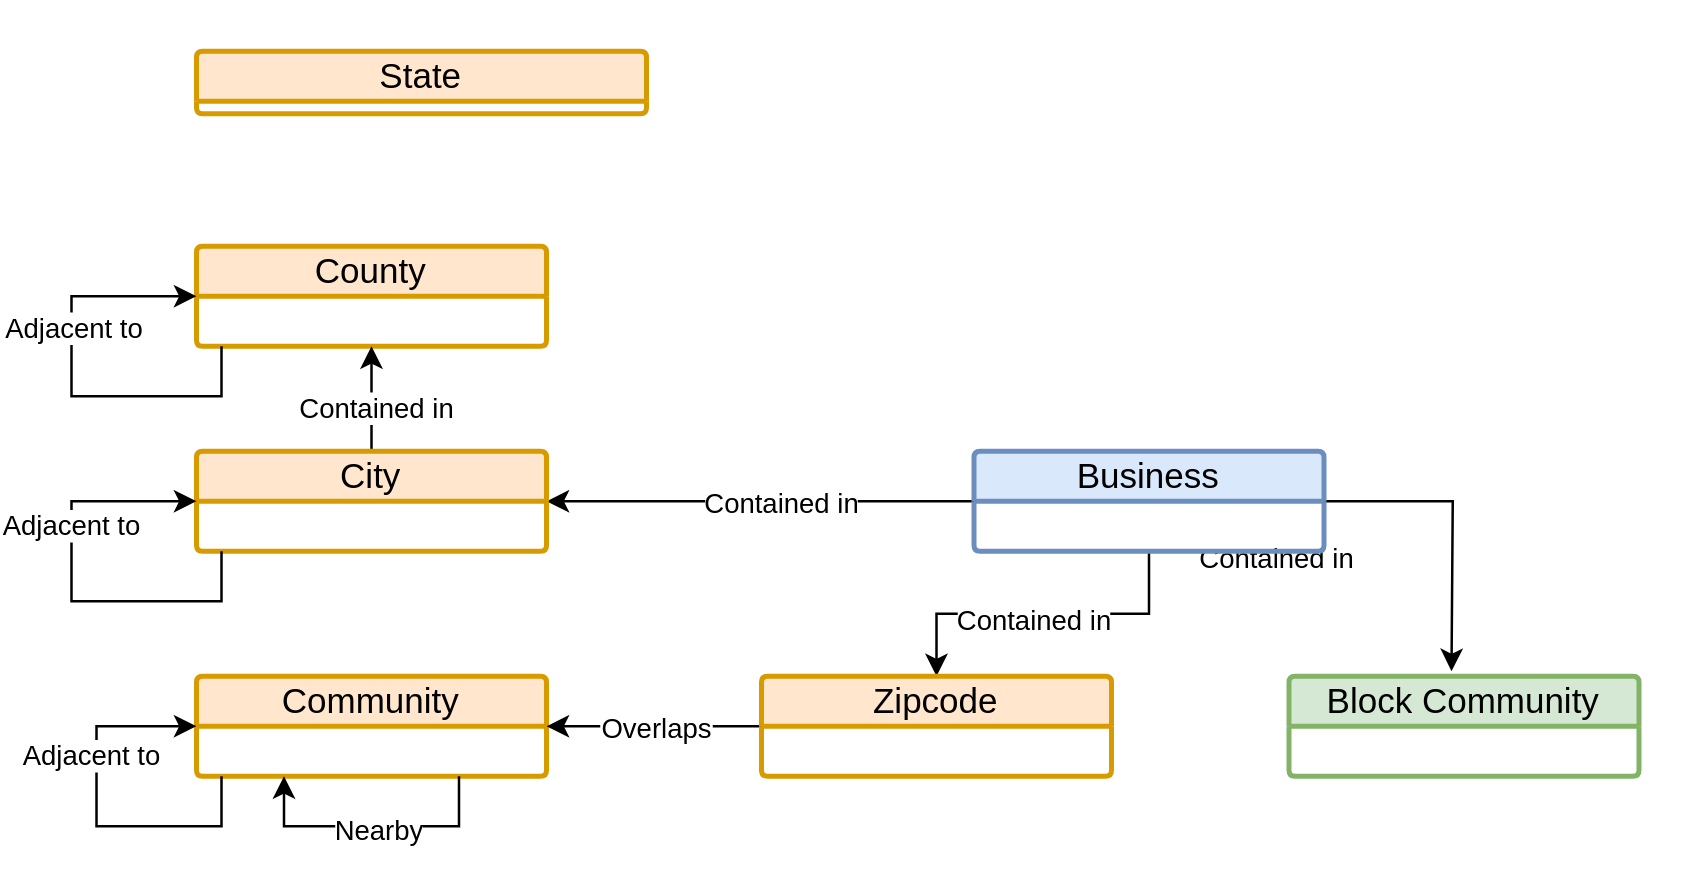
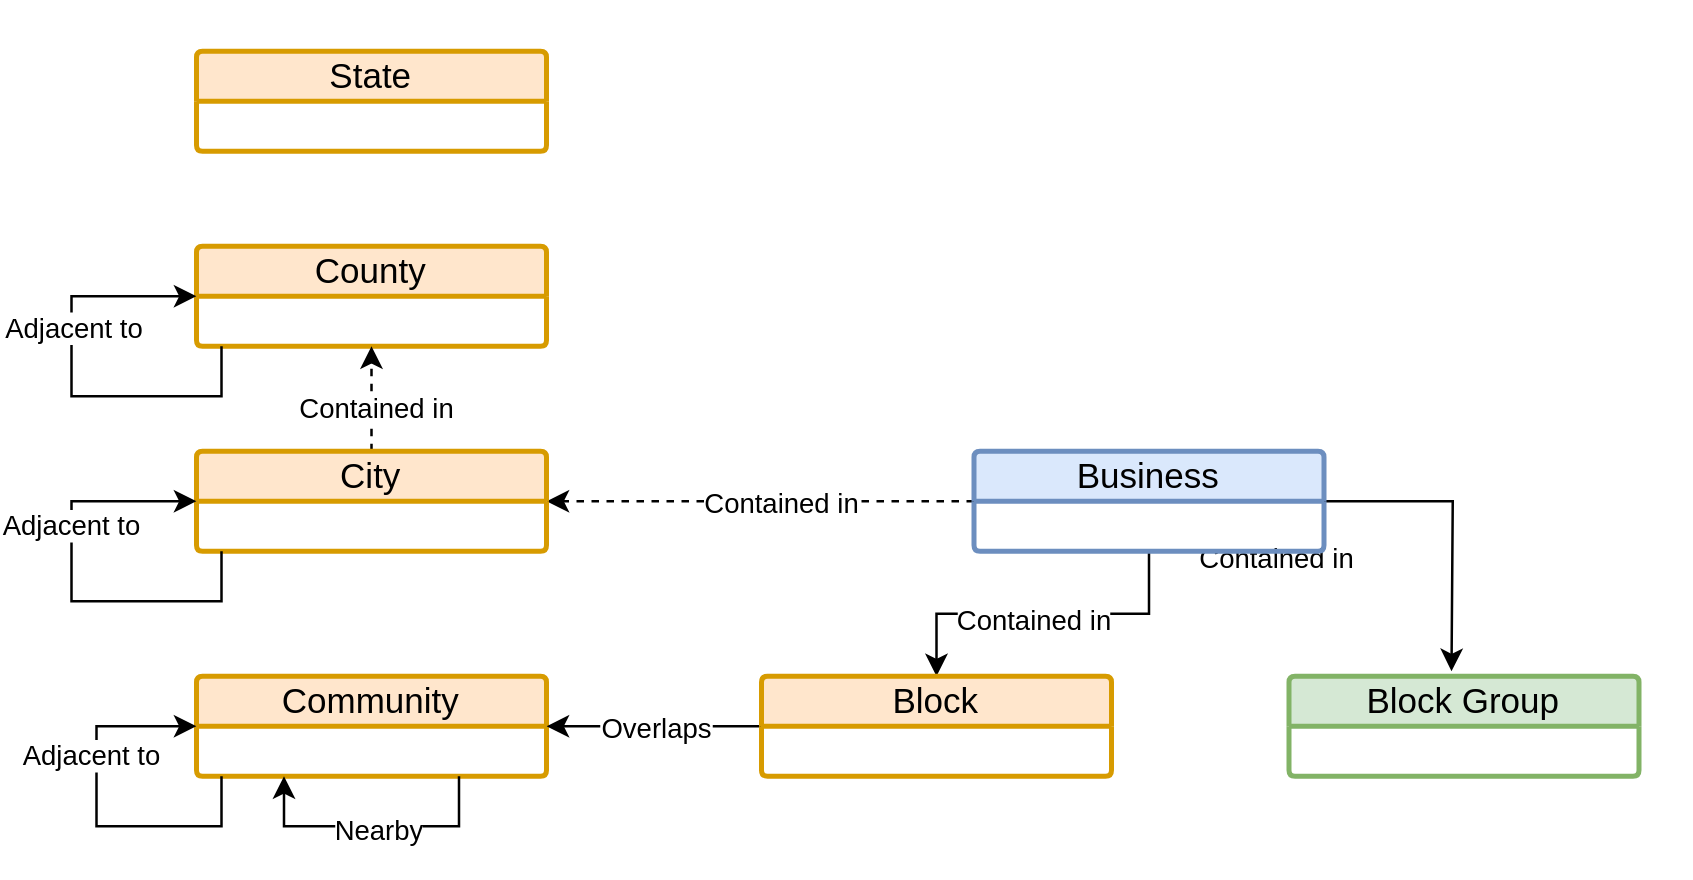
node "State": size 450x63 -> 350x100
edge "City" -> "County": style solid -> dashed
edge "Business" -> "City": style solid -> dashed
node "Zipcode": label "Zipcode" -> "Block"
node "Block Community": label "Block Community" -> "Block Group"
